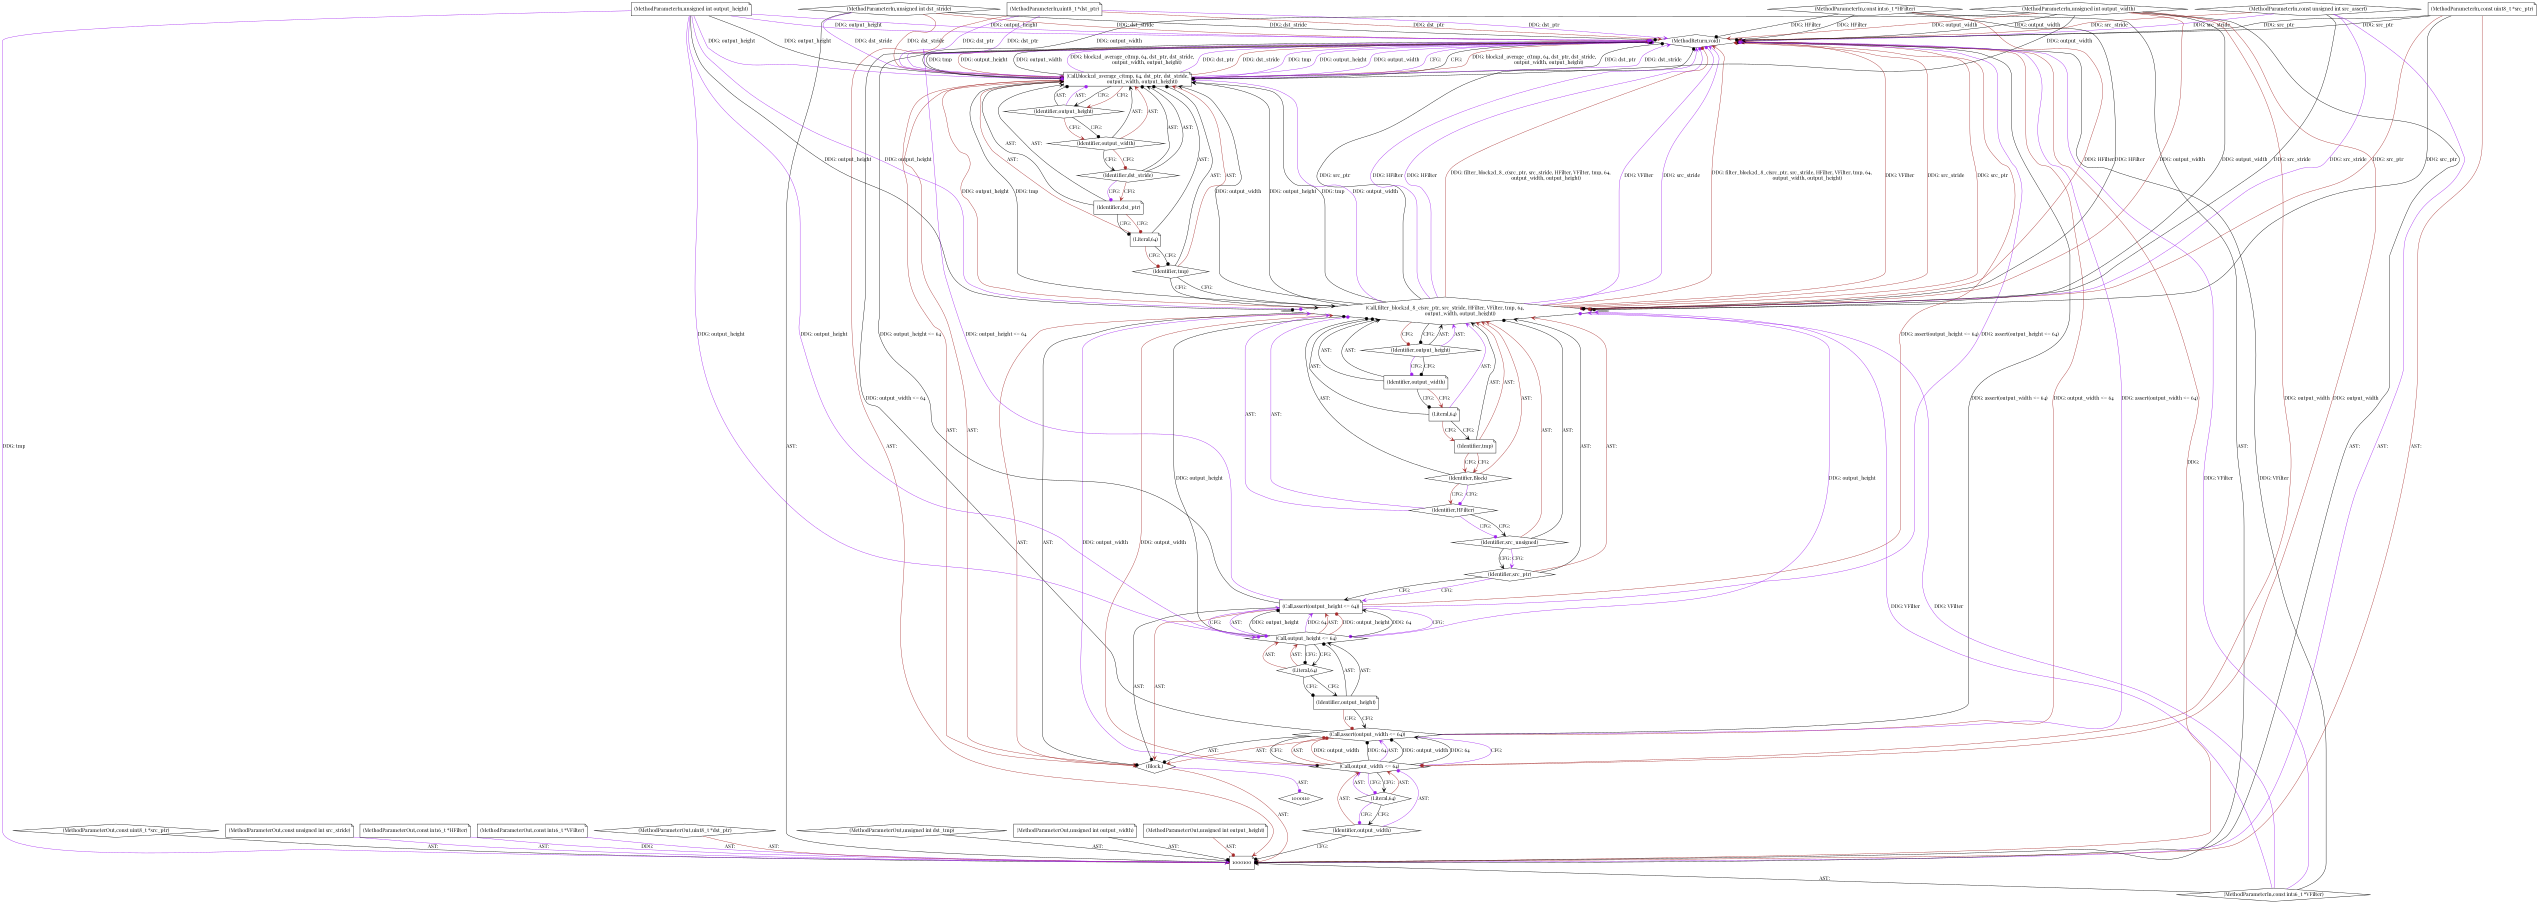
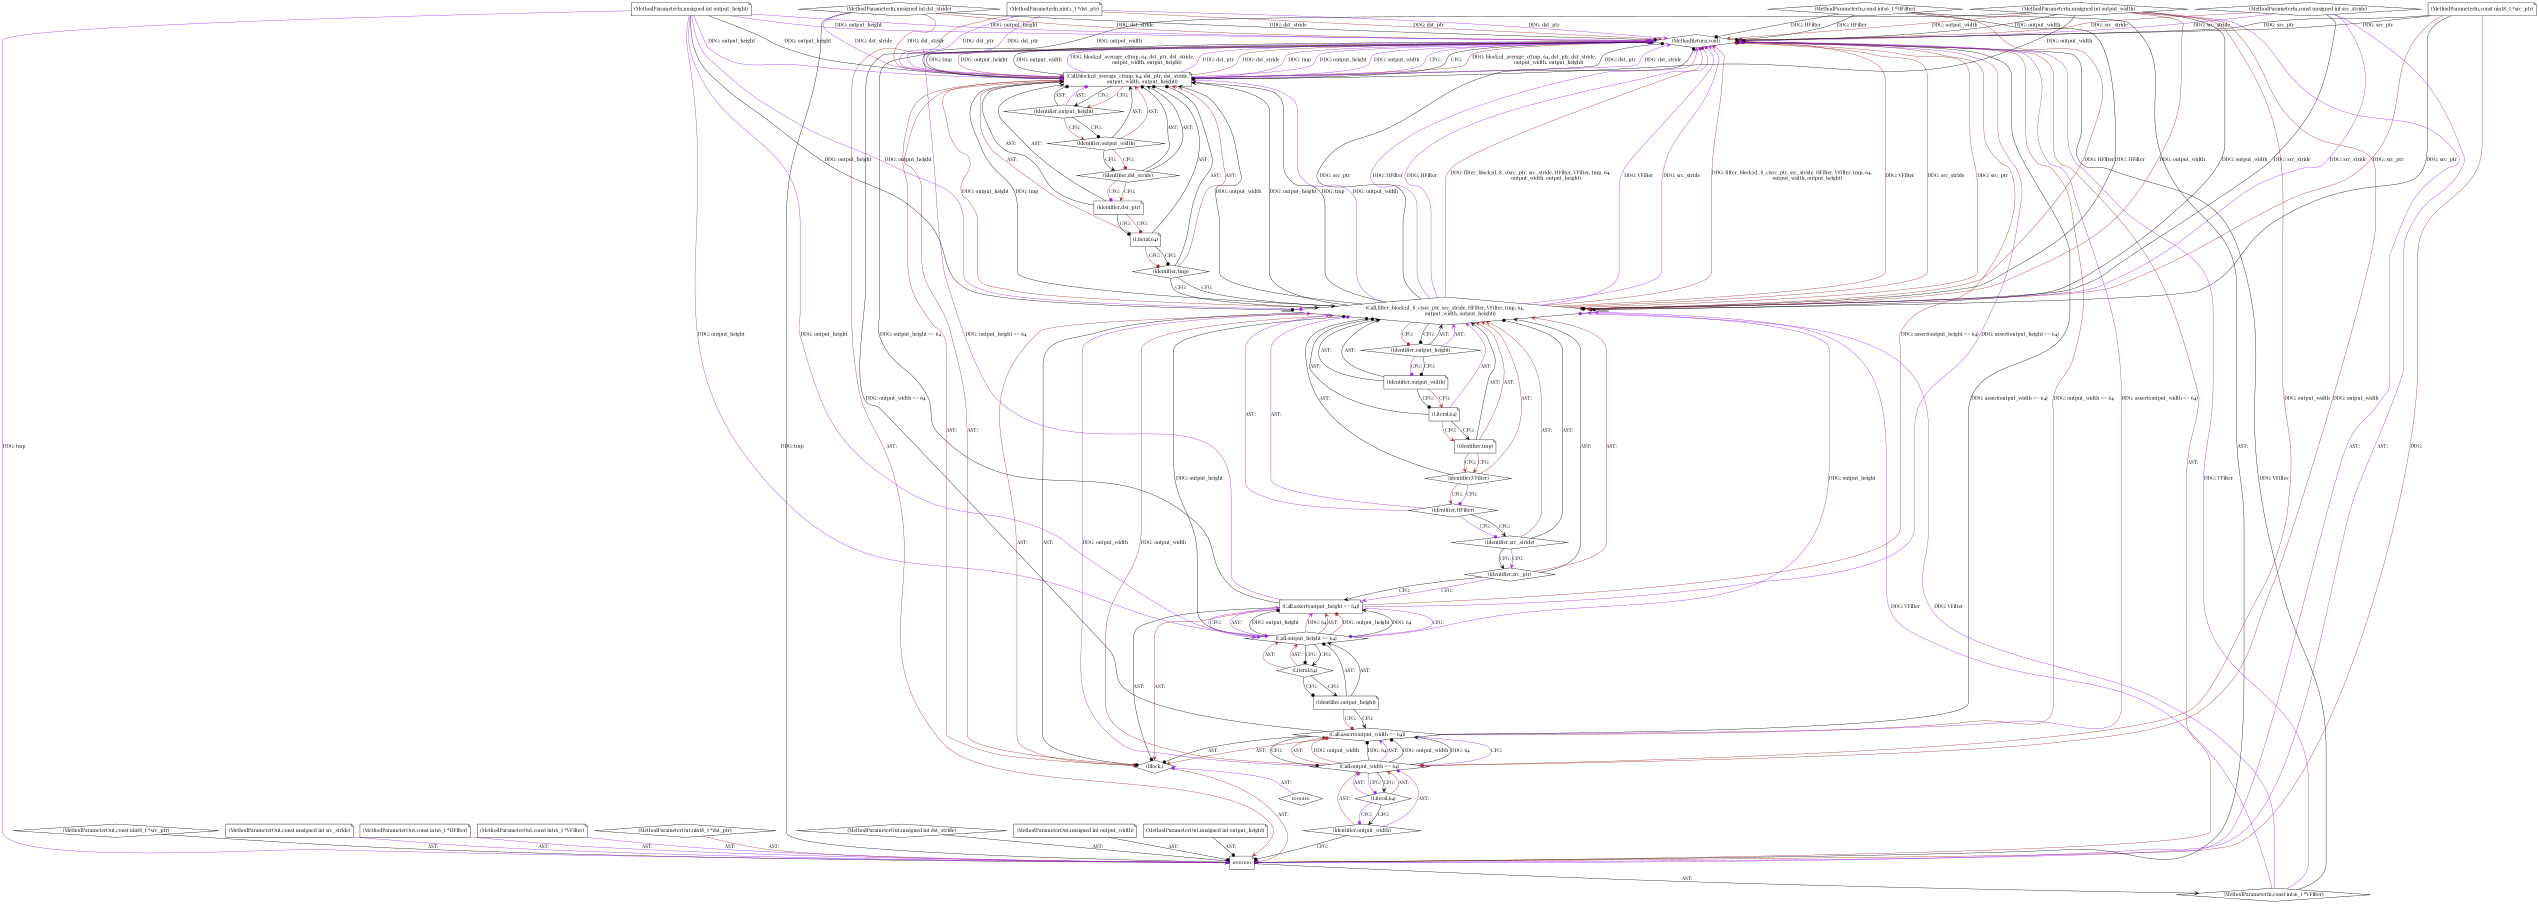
node "(MethodParameterIn,uint8_t *dst_ptr)": label "(MethodParameterIn,uint8_t *dst_ptr)" -> "(MethodParameterIn,uint2_t *dst_ptr)"
node "(MethodParameterIn,const unsigned int src_assert)": label "(MethodParameterIn,const unsigned int src_assert)" -> "(MethodParameterIn,const unsigned int src_stride)"
edge "(MethodParameterIn,unsigned int dst_stride)" -> "1000100": label "AST: " -> "DDG: tmp"
edge "(MethodParameterIn,const uint8_t *src_ptr)" -> "1000100": label "AST: " -> "DDG: "
edge "(MethodReturn,void)" -> "1000100": label "DDG: " -> "AST: "
node "(Identifier,Block)": label "(Identifier,Block)" -> "(Identifier,VFilter)"
node "(Identifier,src_unsigned)": label "(Identifier,src_unsigned)" -> "(Identifier,src_stride)"
edge "(MethodParameterIn,unsigned int output_width)" -> "1000100": color black -> purple
edge "(Block,)" -> "1000110": reversed
node "(MethodParameterOut,unsigned int dst_tmp)": label "(MethodParameterOut,unsigned int dst_tmp)" -> "(MethodParameterOut,unsigned int dst_stride)"
edge "(MethodParameterOut,unsigned int output_height)" -> "1000100": color brown -> black
edge "(MethodParameterOut,const int16_t *HFilter)" -> "1000100": label "DDG: " -> "AST: "
edge "(MethodParameterIn,const int16_t *VFilter)" -> "1000100": reversed
